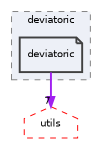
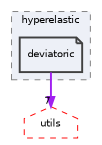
cluster "deviatoric": label "deviatoric" -> "hyperelastic"
